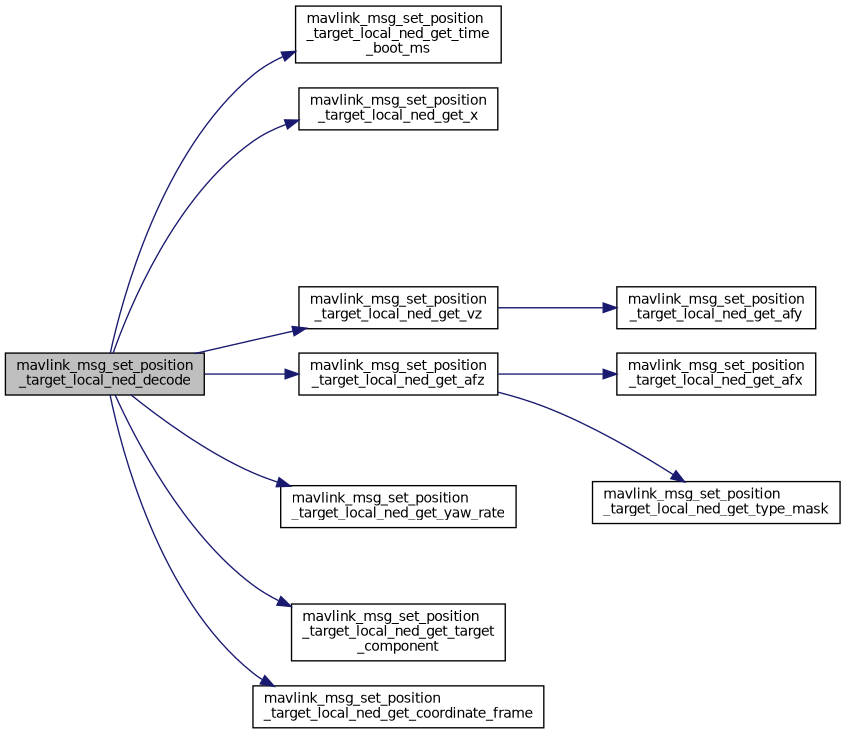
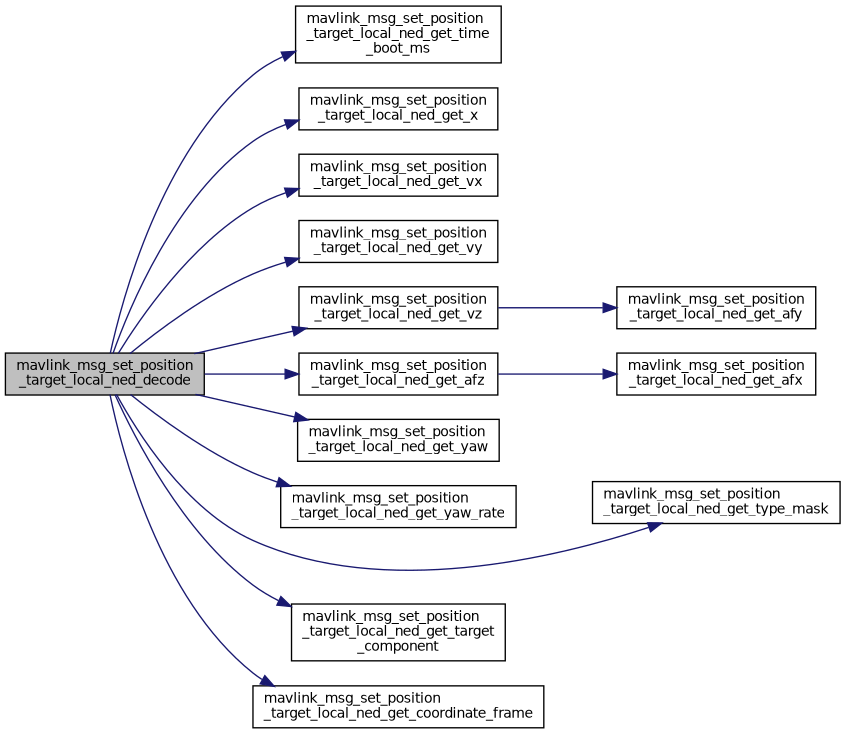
node "mavlink_msg_set_position _target_local_ned_get_vx": added
node "mavlink_msg_set_position _target_local_ned_get_vy": added
edge "mavlink_msg_set_position _target_local_ned_get_afz" -> "mavlink_msg_set_position _target_local_ned_get_type_mask": now "mavlink_msg_set_position _target_local_ned_decode" -> "mavlink_msg_set_position _target_local_ned_get_type_mask"
node "mavlink_msg_set_position _target_local_ned_get_yaw": added
